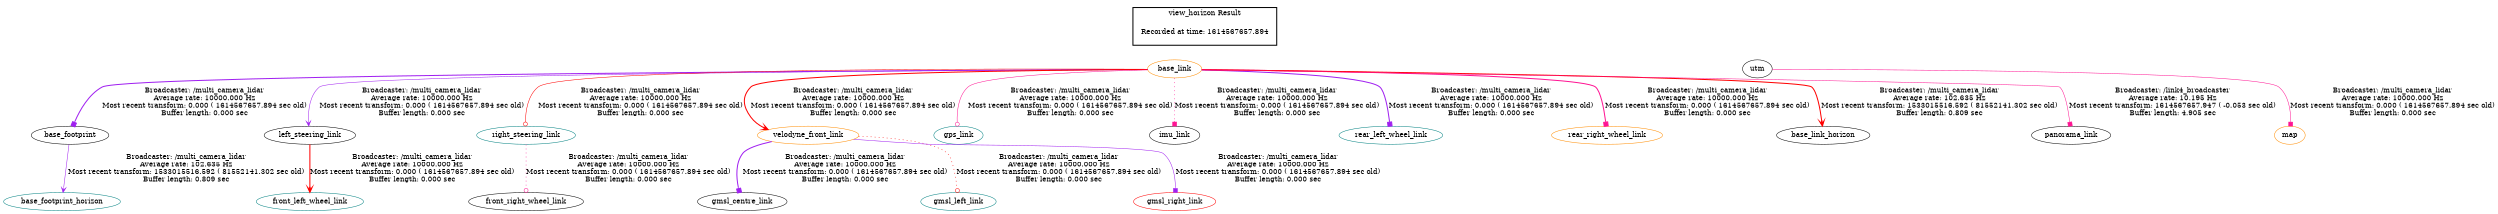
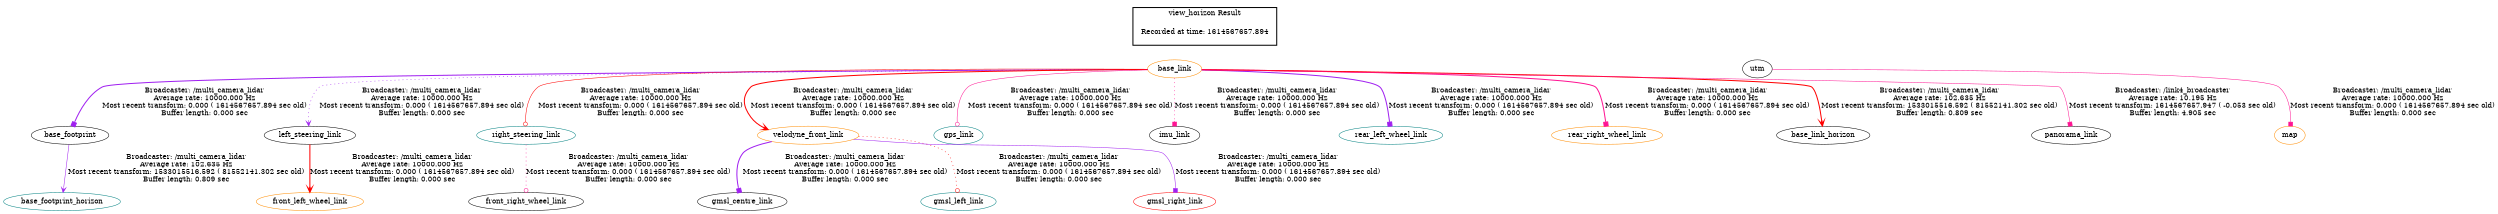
edge "base_link" -> "left_steering_link": style solid -> dotted
node "front_left_wheel_link": color teal -> darkorange
